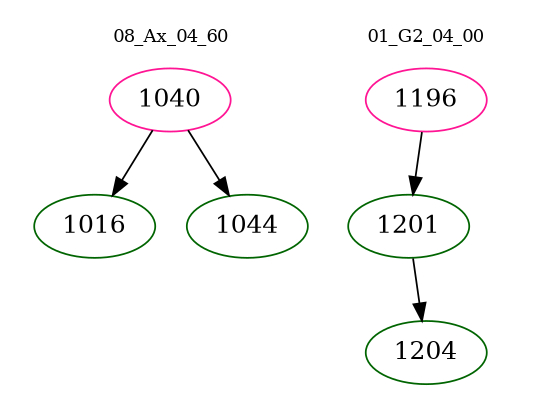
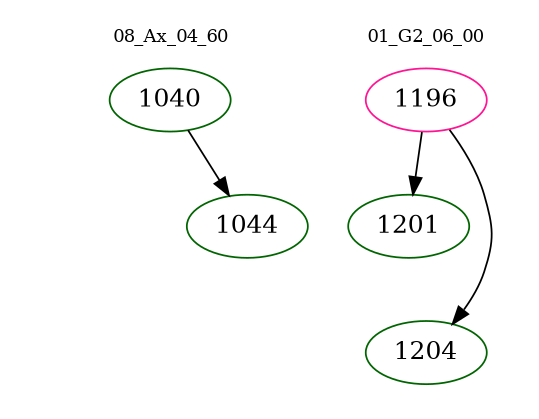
cluster "01_G2_04_00": label "01_G2_04_00" -> "01_G2_06_00"
node "1040": color deeppink -> darkgreen
node "1016": removed
edge "1201" -> "1204": now "1196" -> "1204"
